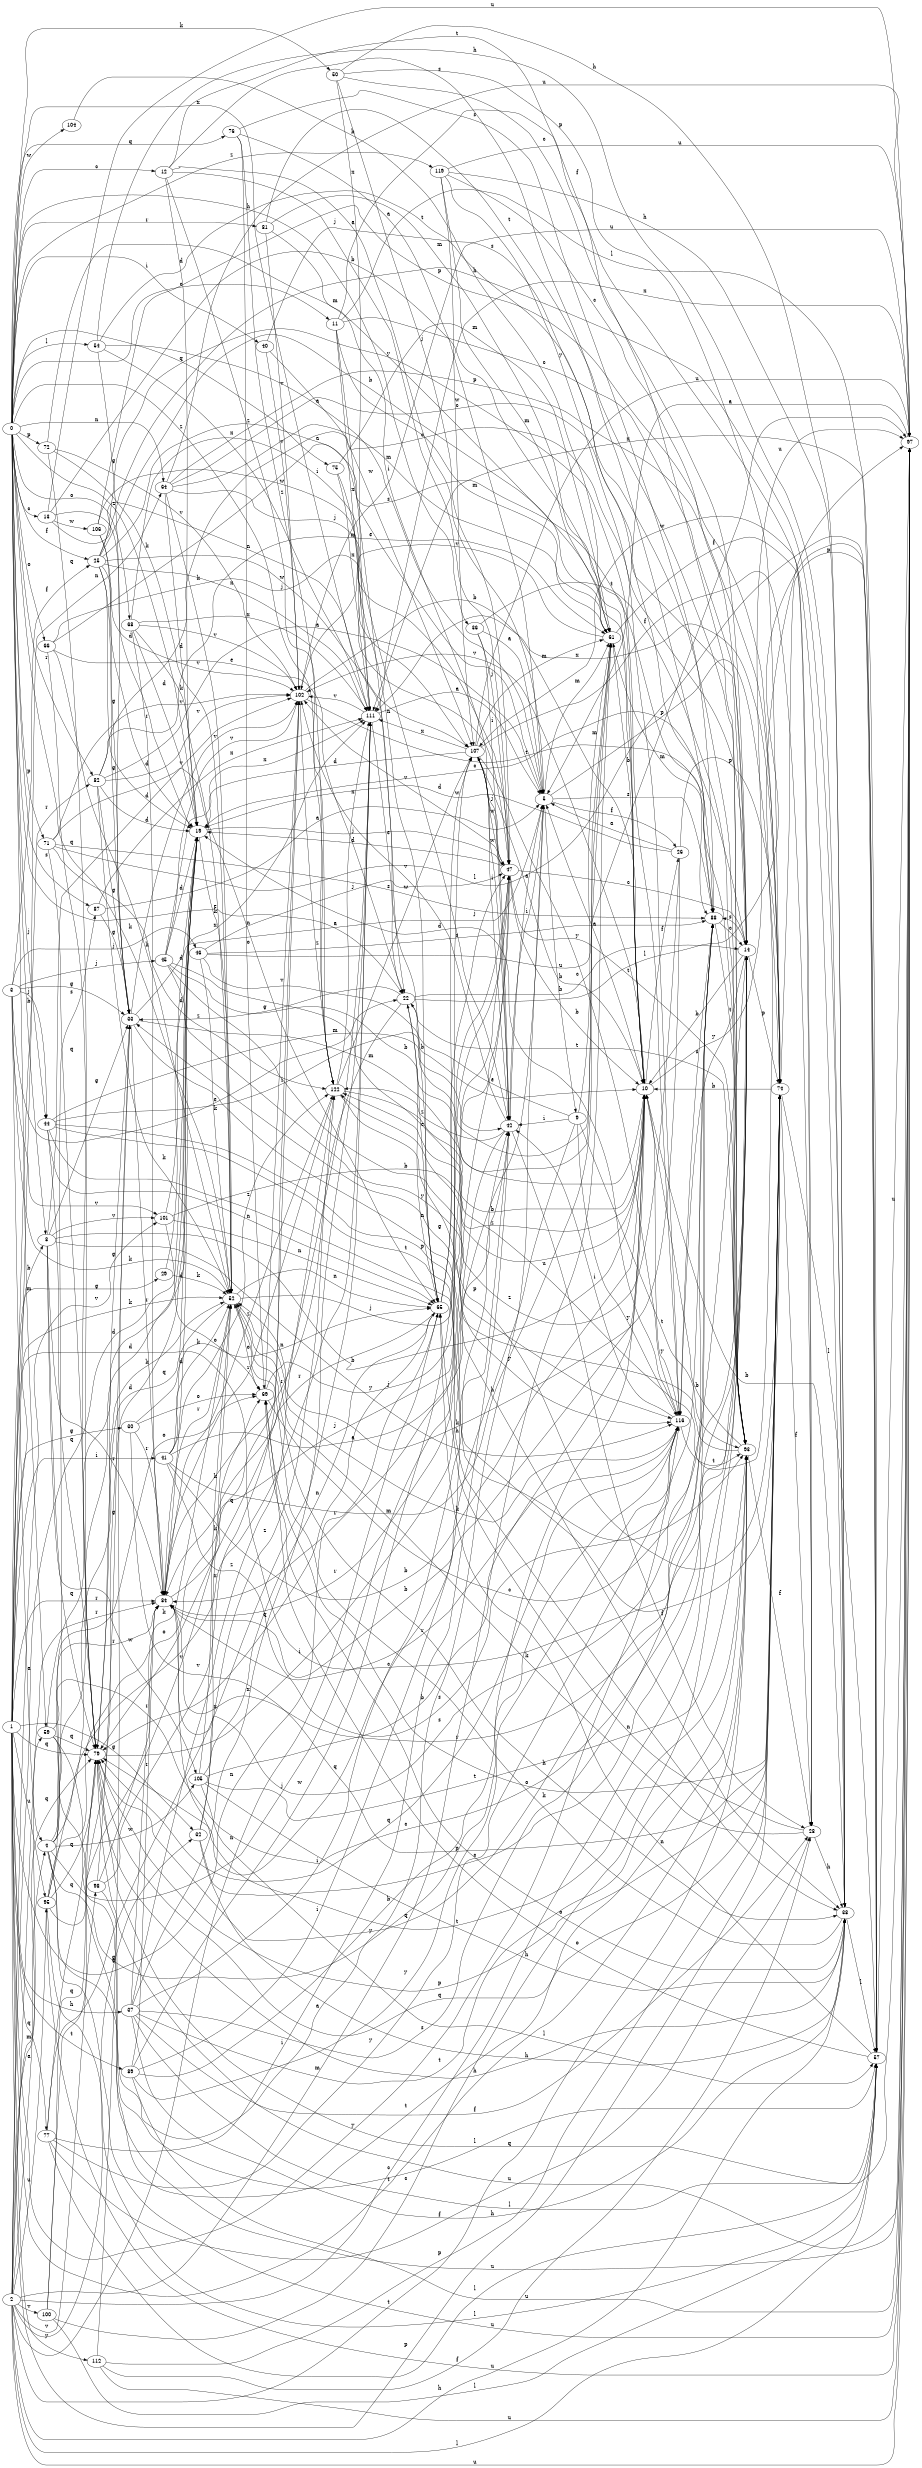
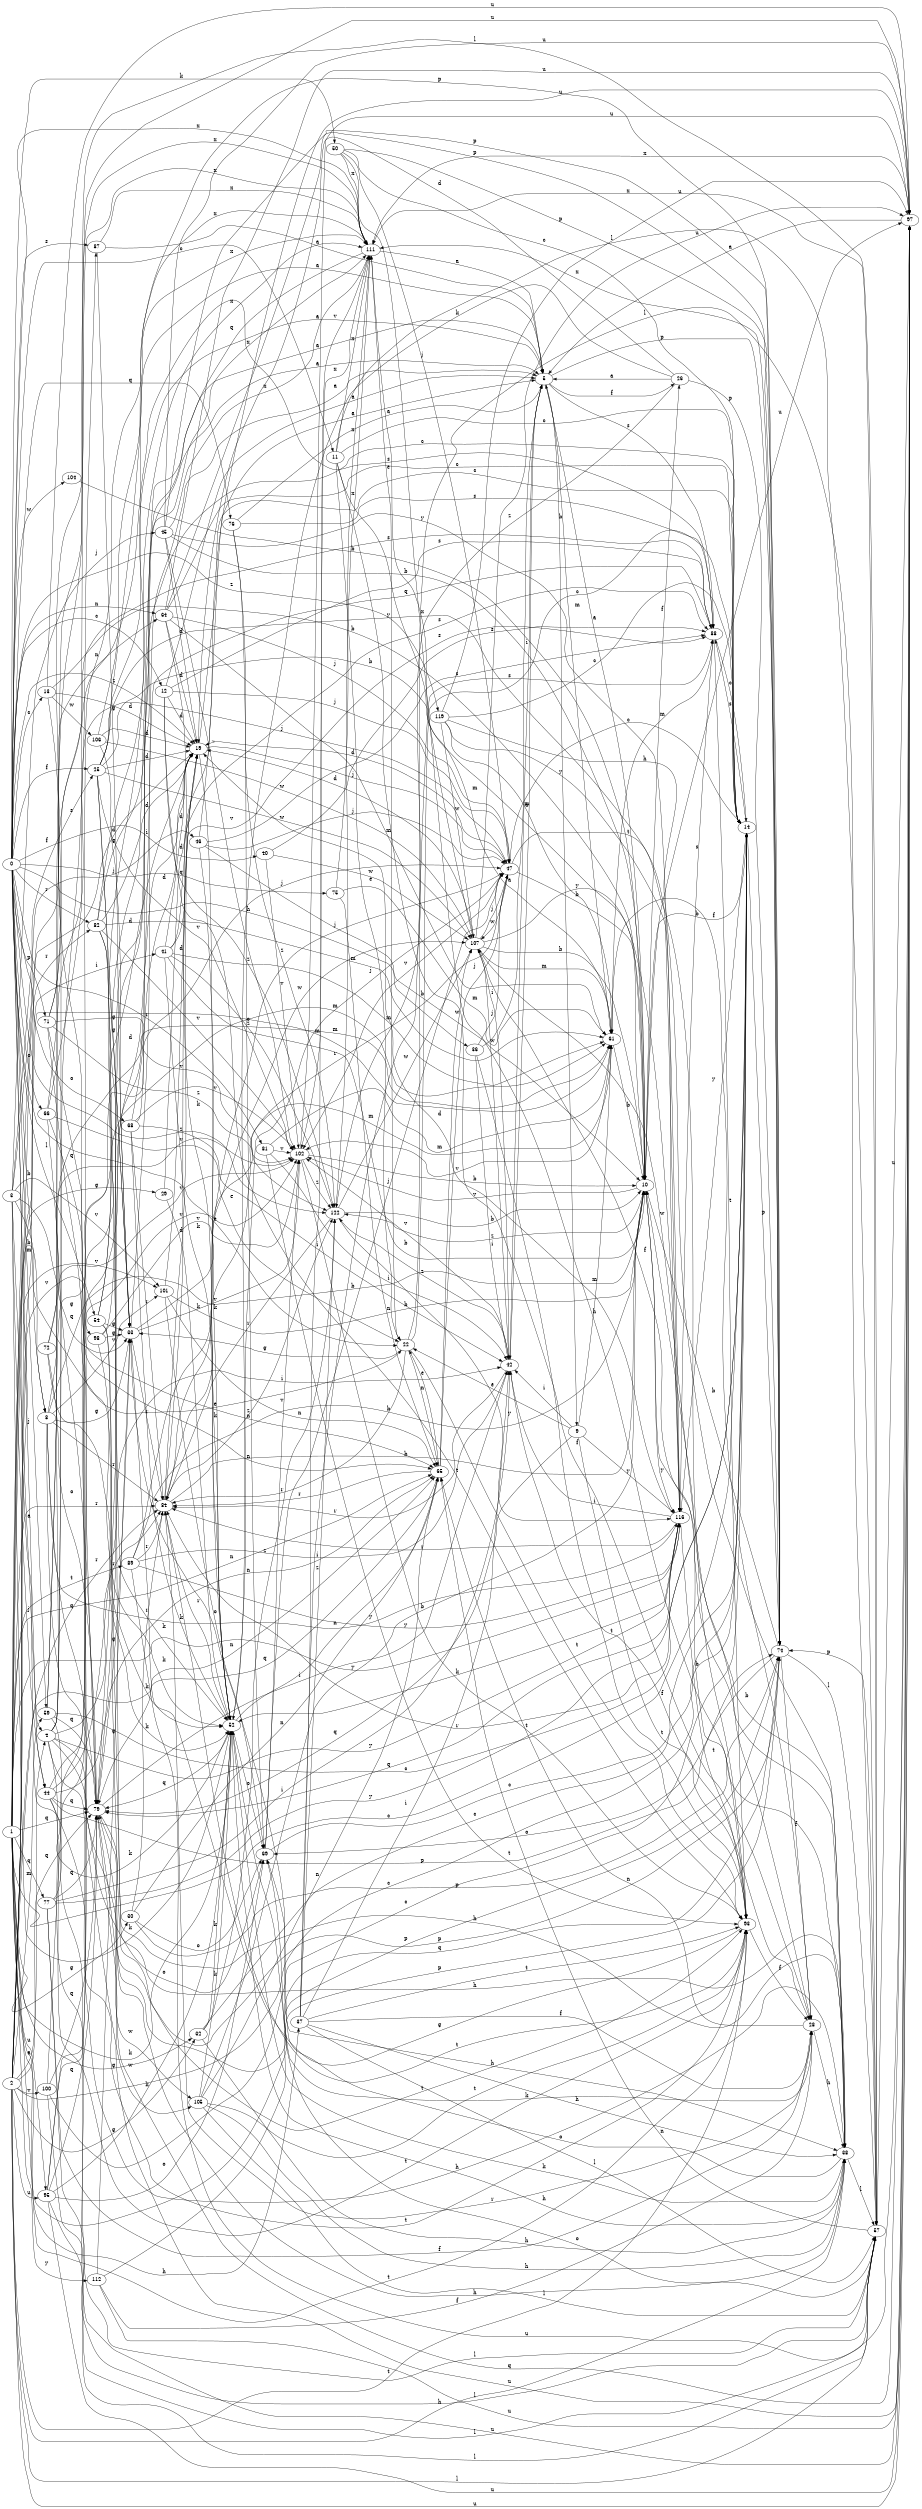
edge "0" -> "72": removed, label "p"
edge "72" -> "79": label "q" -> "o"
edge "37" -> "84": now "28" -> "84"
